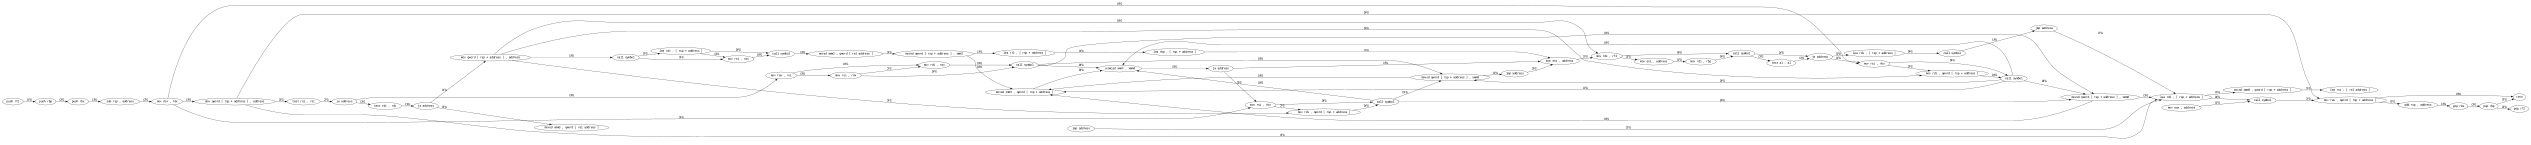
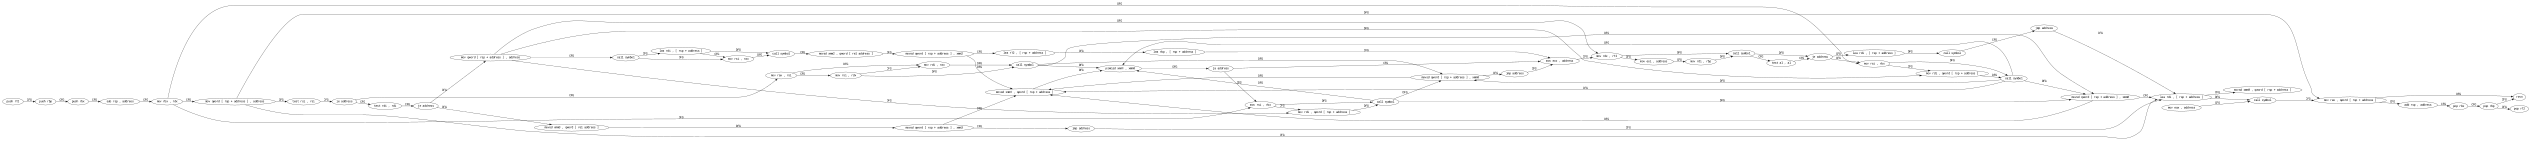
node "lea rsi , [ rel address ]": removed
node "movsd qword [ rsp + address ] , xmm3": added
